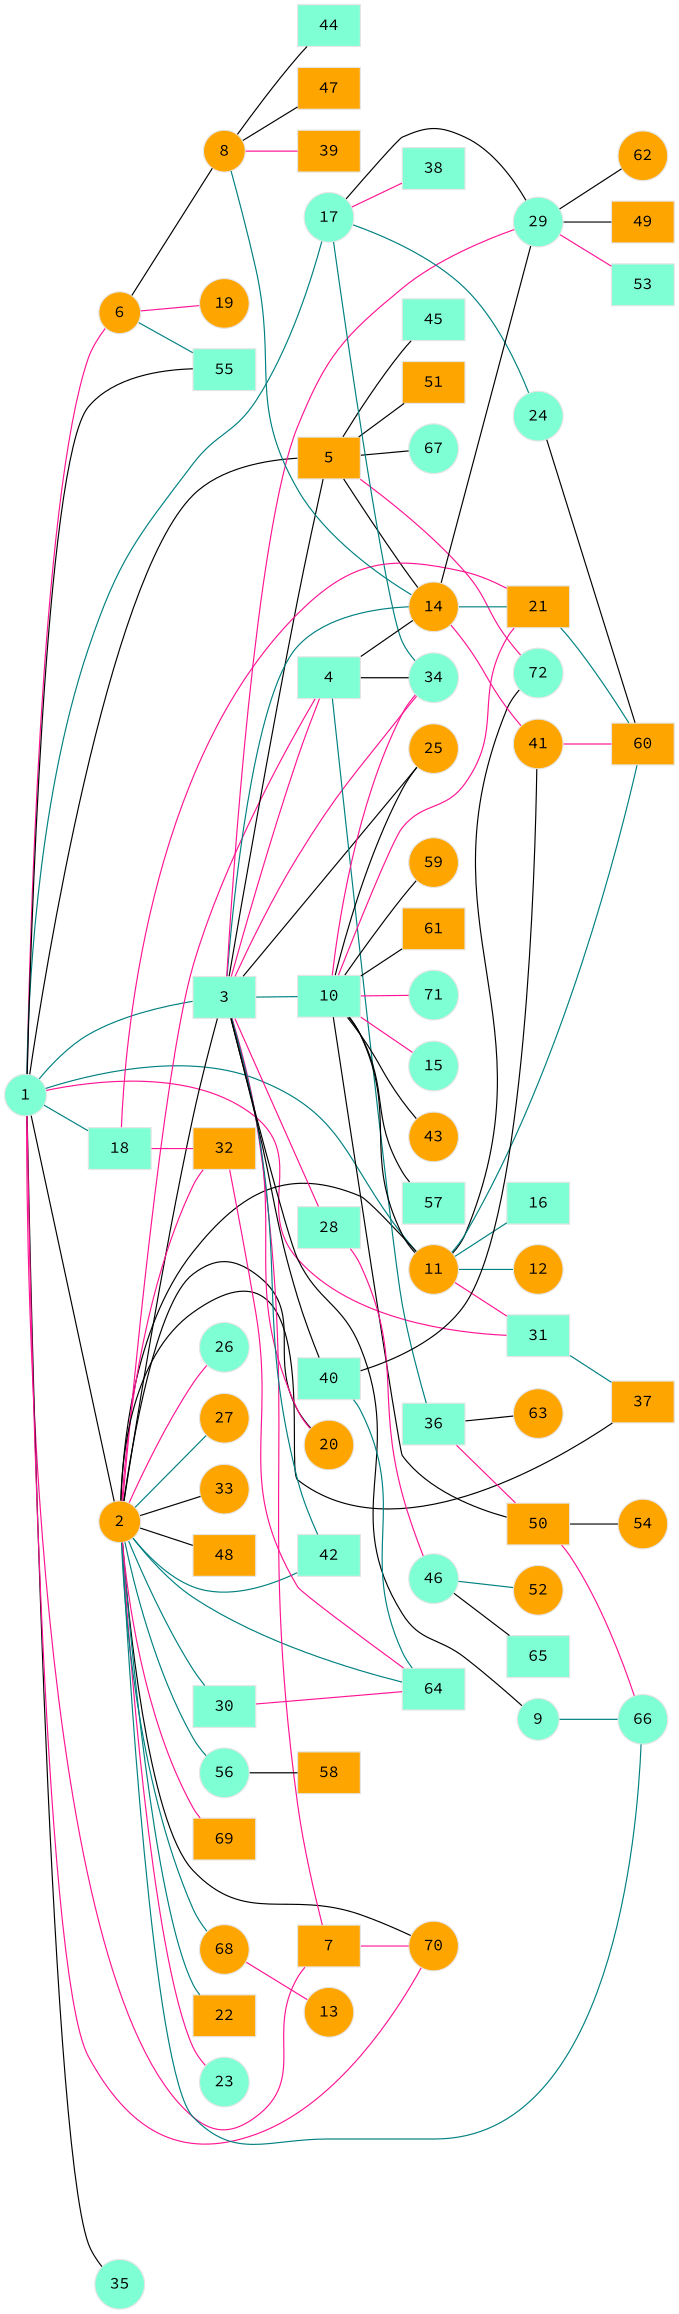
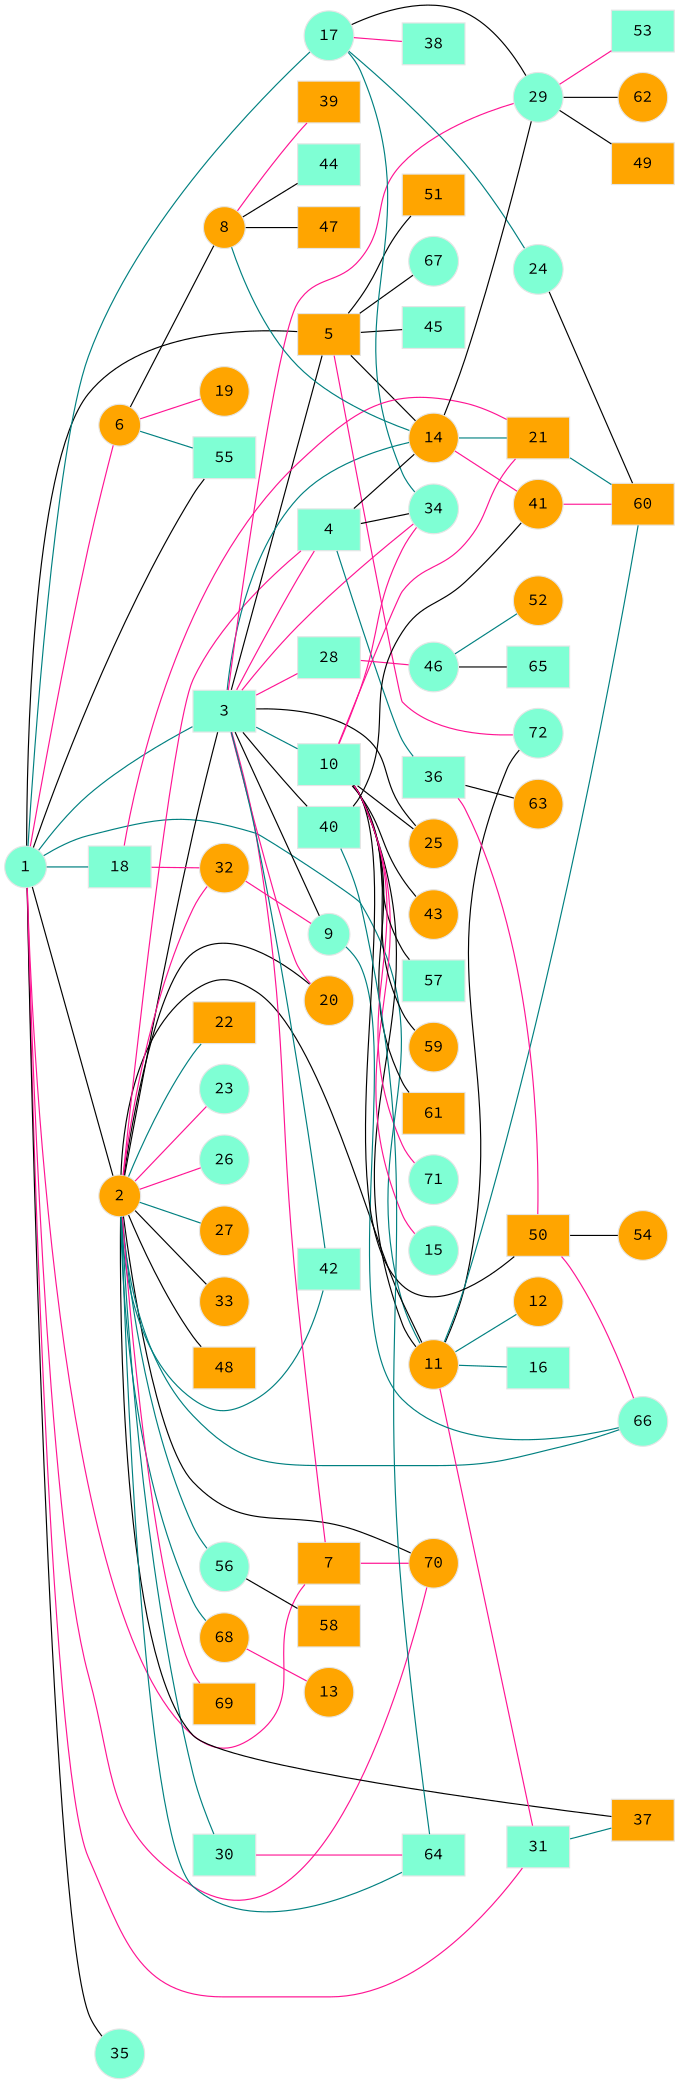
node "32": shape box -> circle
edge "32" -- "64": now "32" -- "9"
